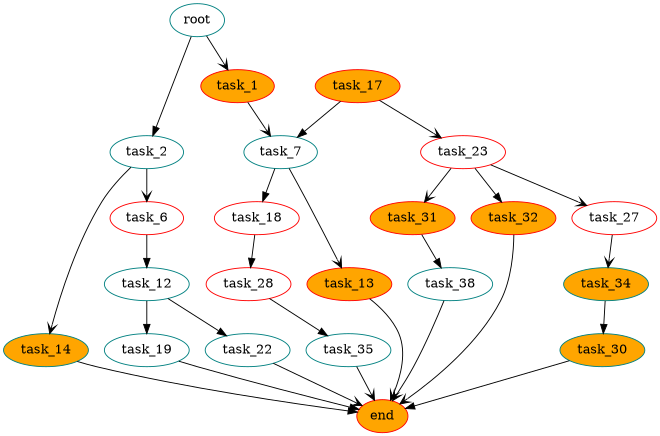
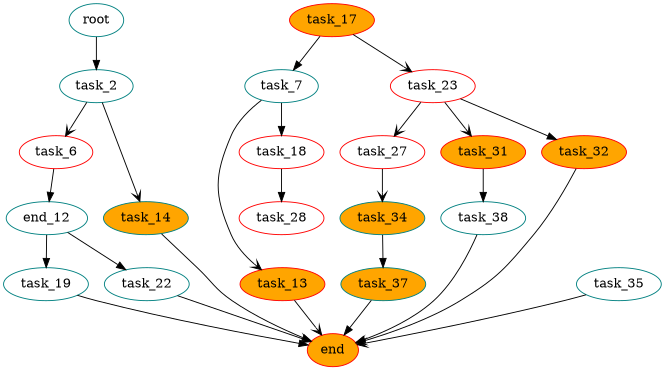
node "task_1": removed
node "task_12": label "task_12" -> "end_12"
edge "task_28" -> "task_35": removed
edge "task_38" -> "end": arrowhead vee -> normal
node "task_30": label "task_30" -> "task_37"
